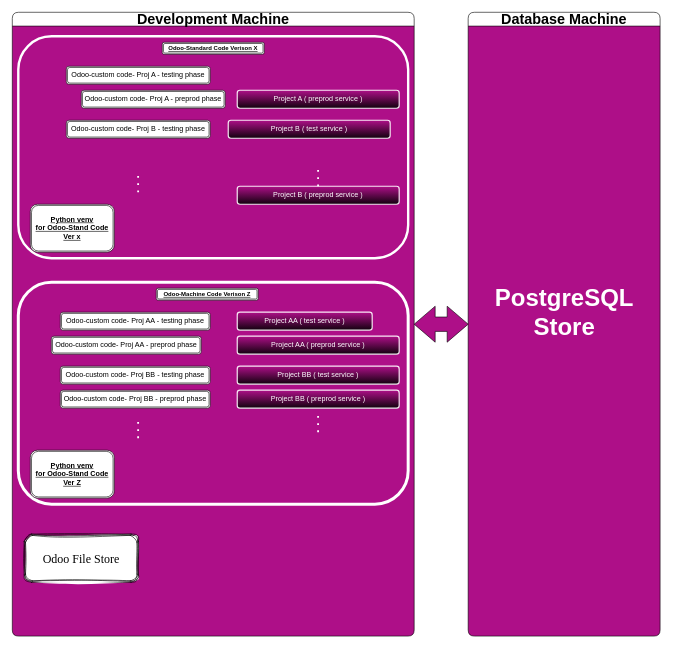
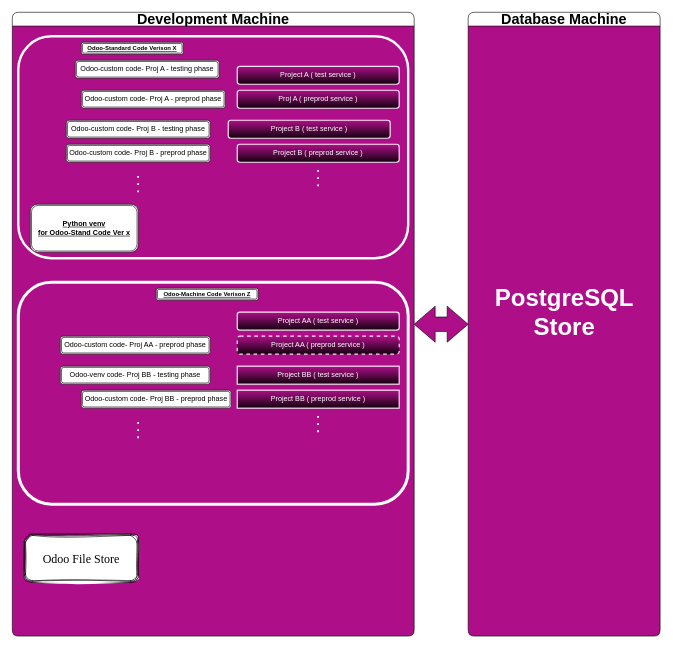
node "Odoo-Standard Code Verison X": moved (213, 48) -> (132, 48)
node "Odoo-custom code- Proj A - testing phase": moved (138, 75) -> (147, 69)
node "Project A ( test service )": added
node "Project A ( preprod service )": label "Project A ( preprod service )" -> "Proj A ( preprod service )"
node "Odoo-custom code- Proj B - preprod phase": added
node "Project B ( preprod service )": moved (318, 195) -> (318, 153)
node "Python venv for Odoo-Stand Code Ver x": size 84x48 -> 108x48
node "Odoo-custom code- Proj AA - testing phase": removed
node "Project AA ( test service )": size 135x18 -> 162x18
node "Odoo-custom code- Proj AA - preprod phase": moved (126, 345) -> (135, 345)
node "Project AA ( preprod service )": style solid -> dashed
node "Odoo-custom code- Proj BB - testing phase": label "Odoo-custom code- Proj BB - testing phase" -> "Odoo-venv code- Proj BB - testing phase"
node "Project BB ( test service )": shape rounded rectangle -> rectangle
node "Odoo-custom code- Proj BB - preprod phase": moved (135, 399) -> (156, 399)
node "Project BB ( preprod service )": shape rounded rectangle -> rectangle
node "Python venv for Odoo-Stand Code Ver Z": removed
